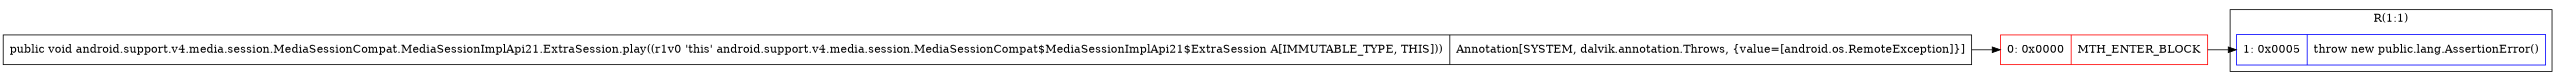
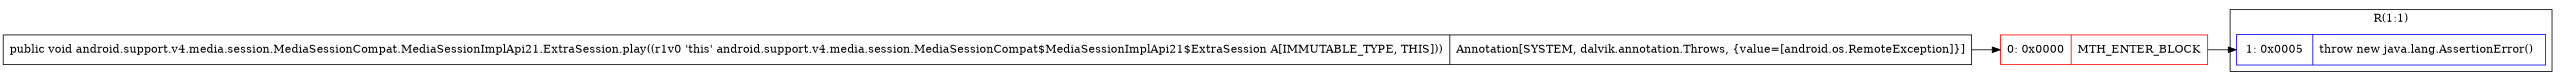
node "1: 0x0005": text "throw new public.lang.AssertionError()" -> "throw new java.lang.AssertionError()"
